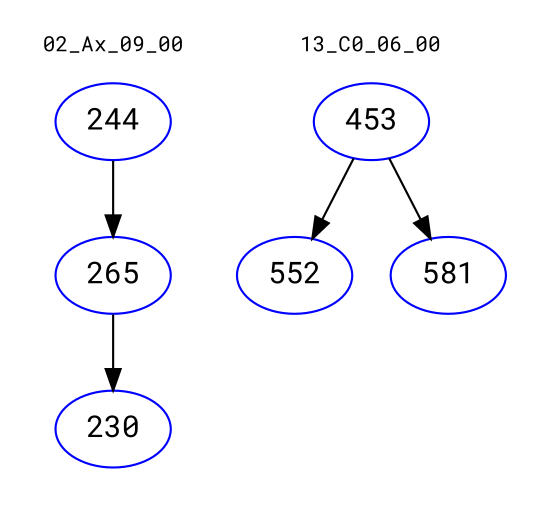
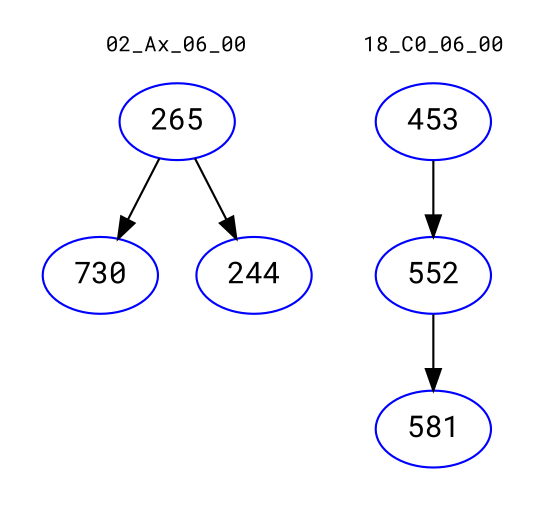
cluster "02_Ax_09_00": label "02_Ax_09_00" -> "02_Ax_06_00"
cluster "13_C0_06_00": label "13_C0_06_00" -> "18_C0_06_00"
edge "244" -> "265": reversed
edge "453" -> "581": now "552" -> "581"
node "230": label "230" -> "730"
